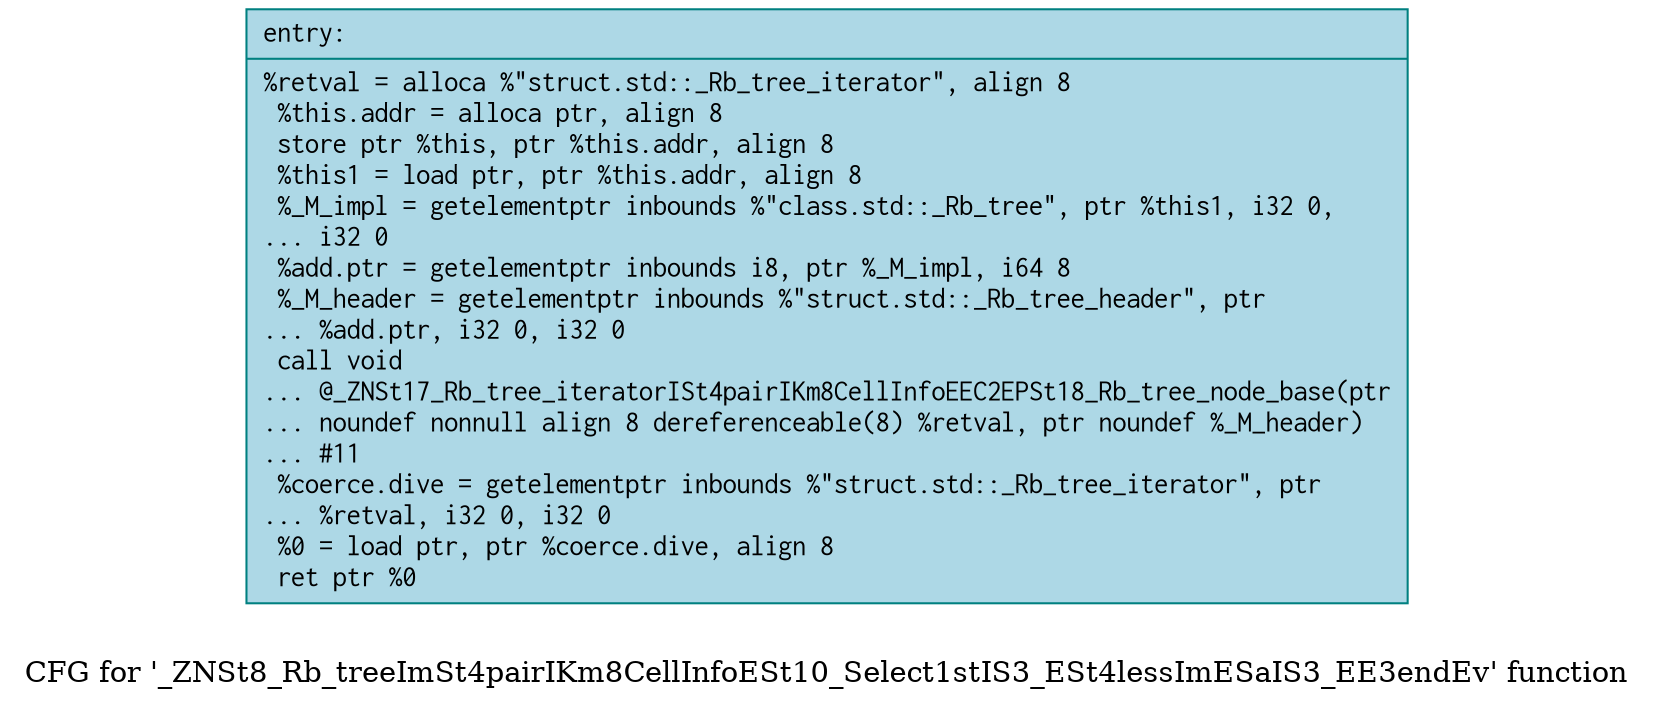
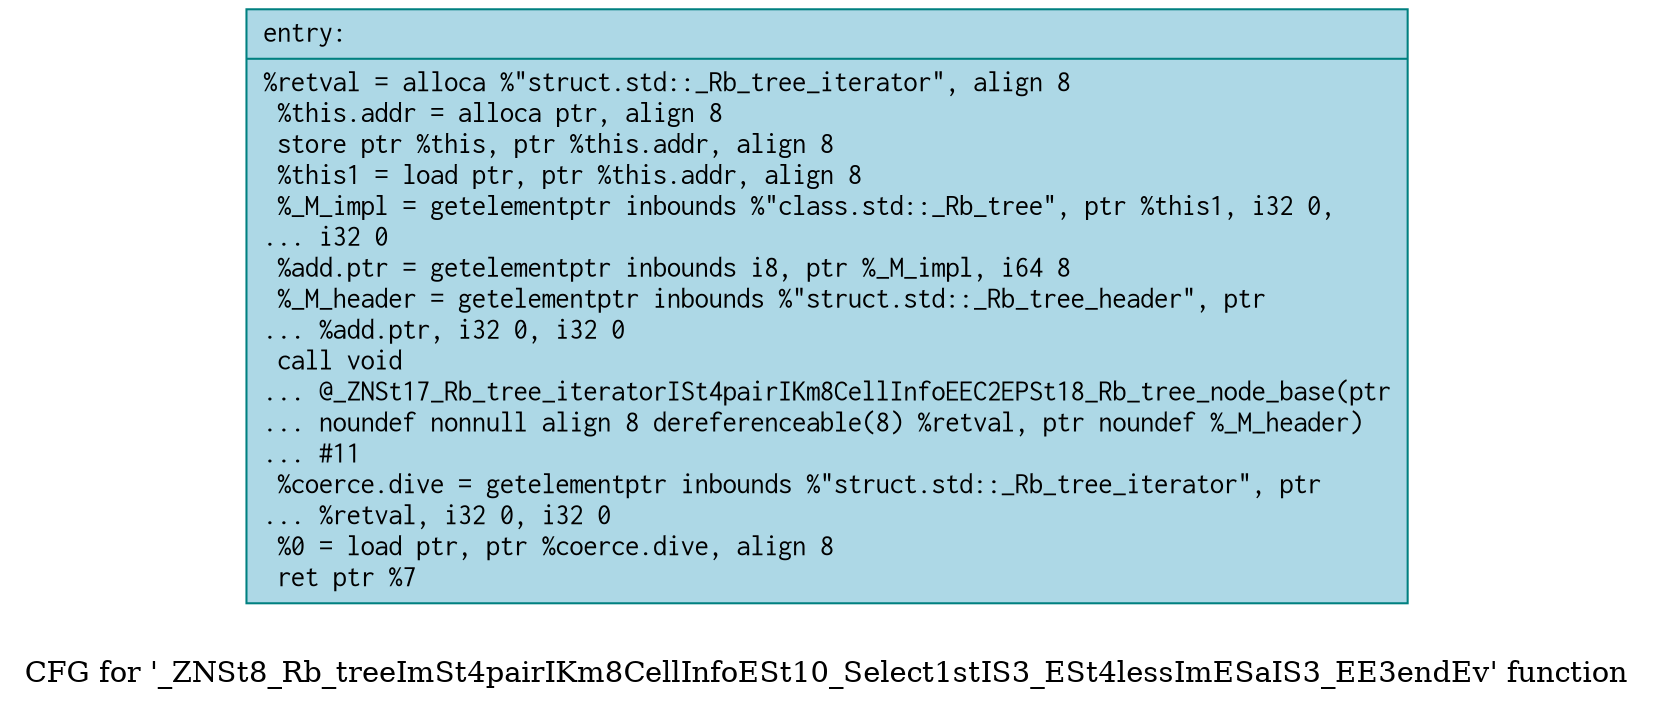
node "entry:": text "ret ptr %0" -> "ret ptr %7"
